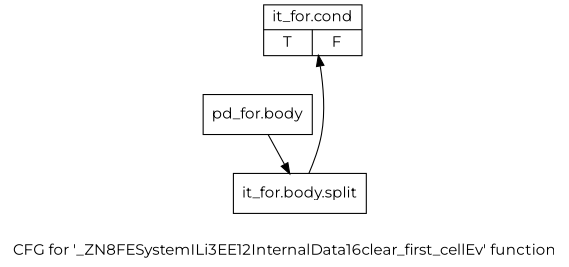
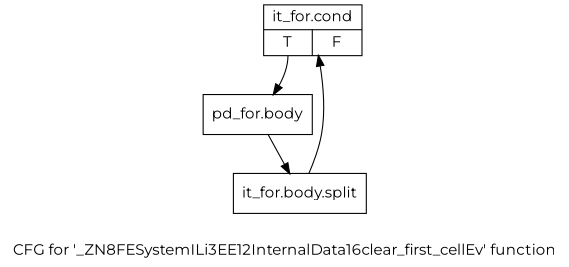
edge "it_for.cond" -> "pd_for.body": added
